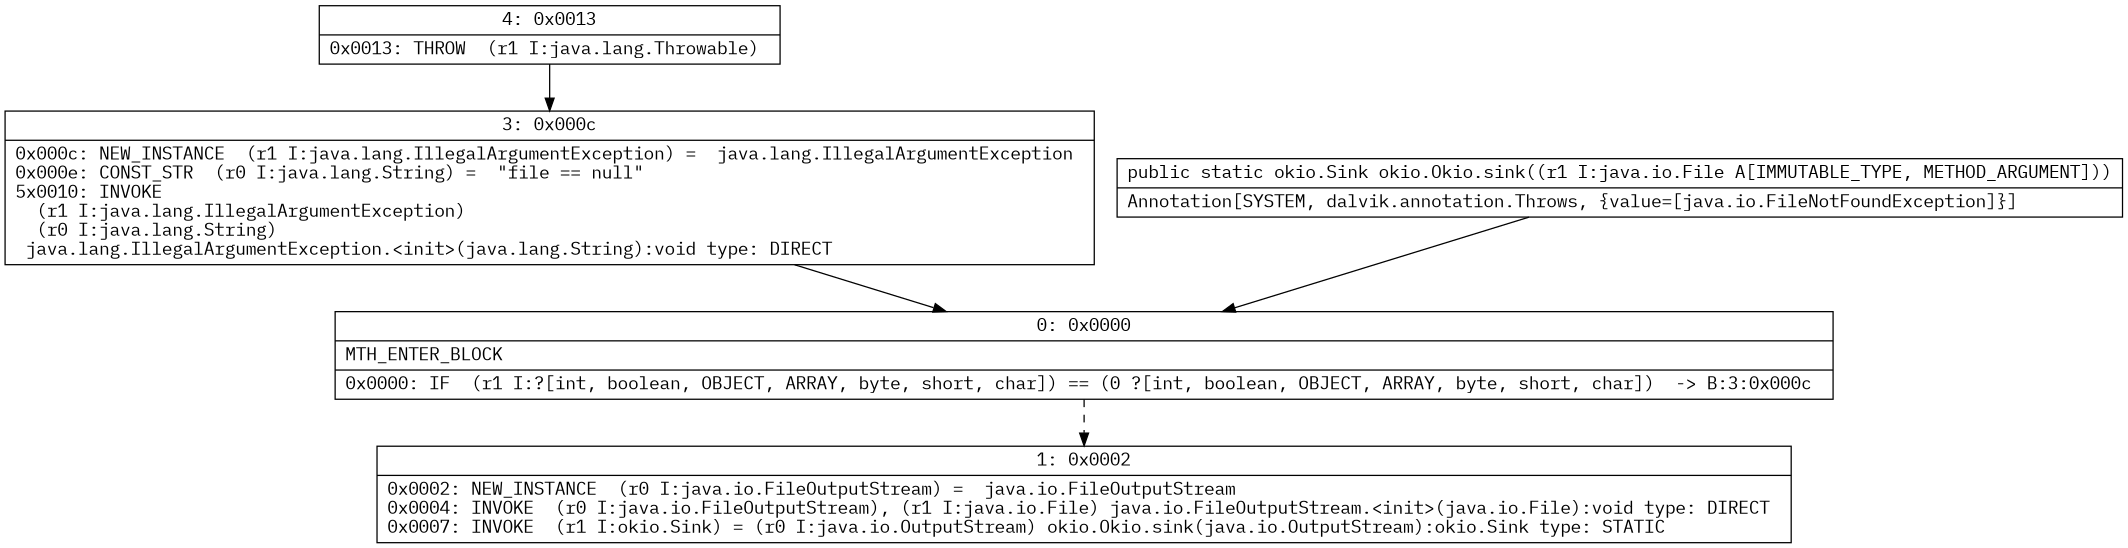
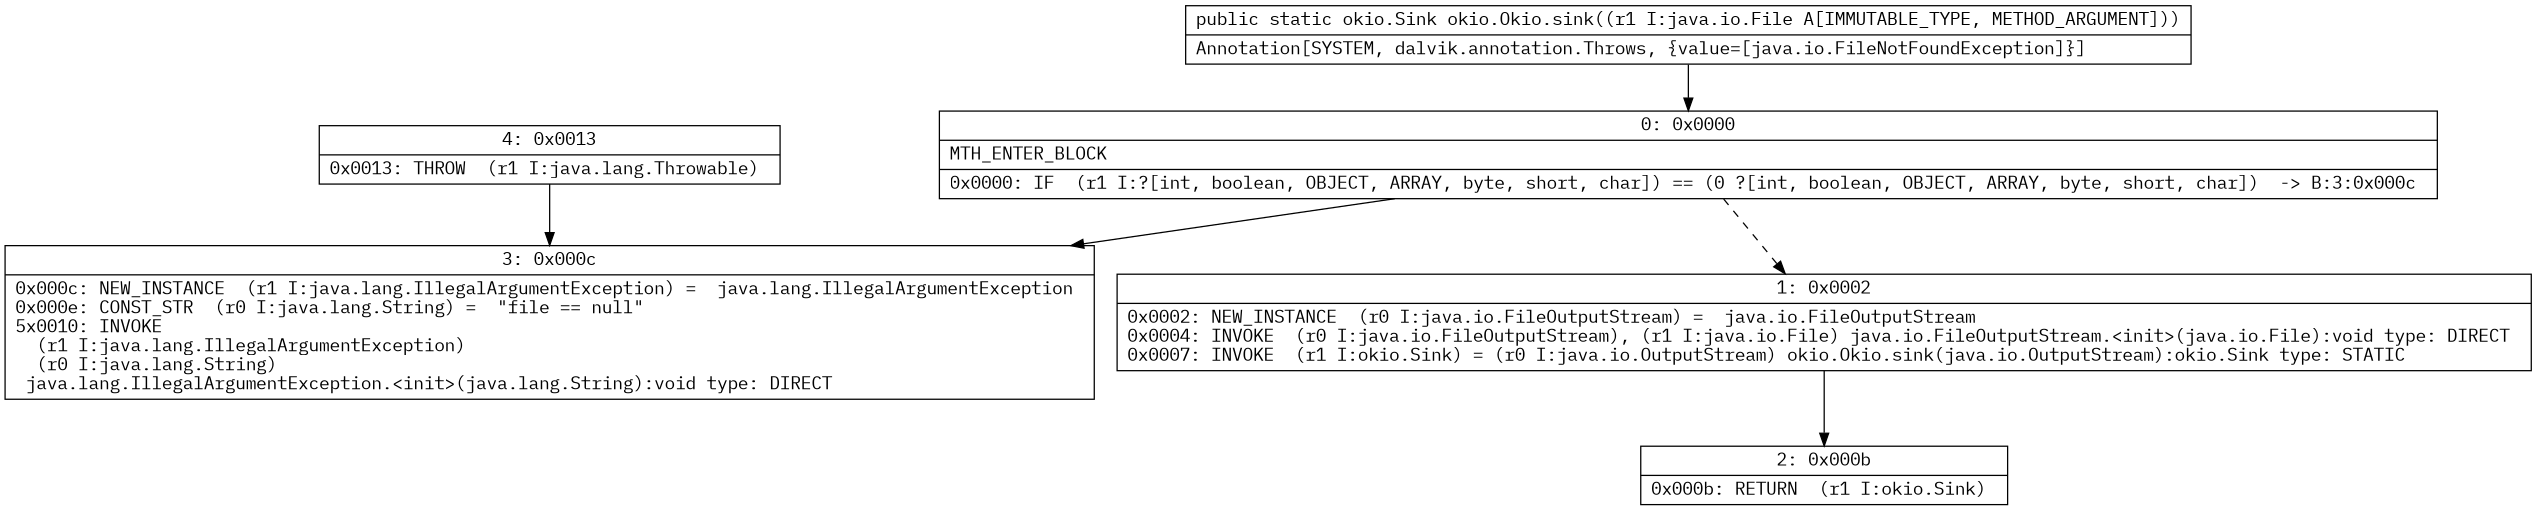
edge "3: 0x000c" -> "0: 0x0000": reversed
node "2: 0x000b": added
